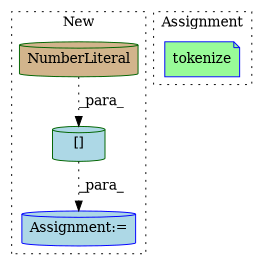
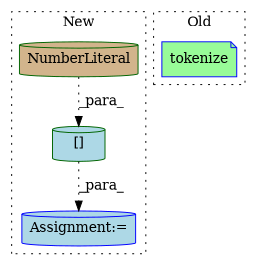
cluster "Assignment": label "Assignment" -> "Old"
